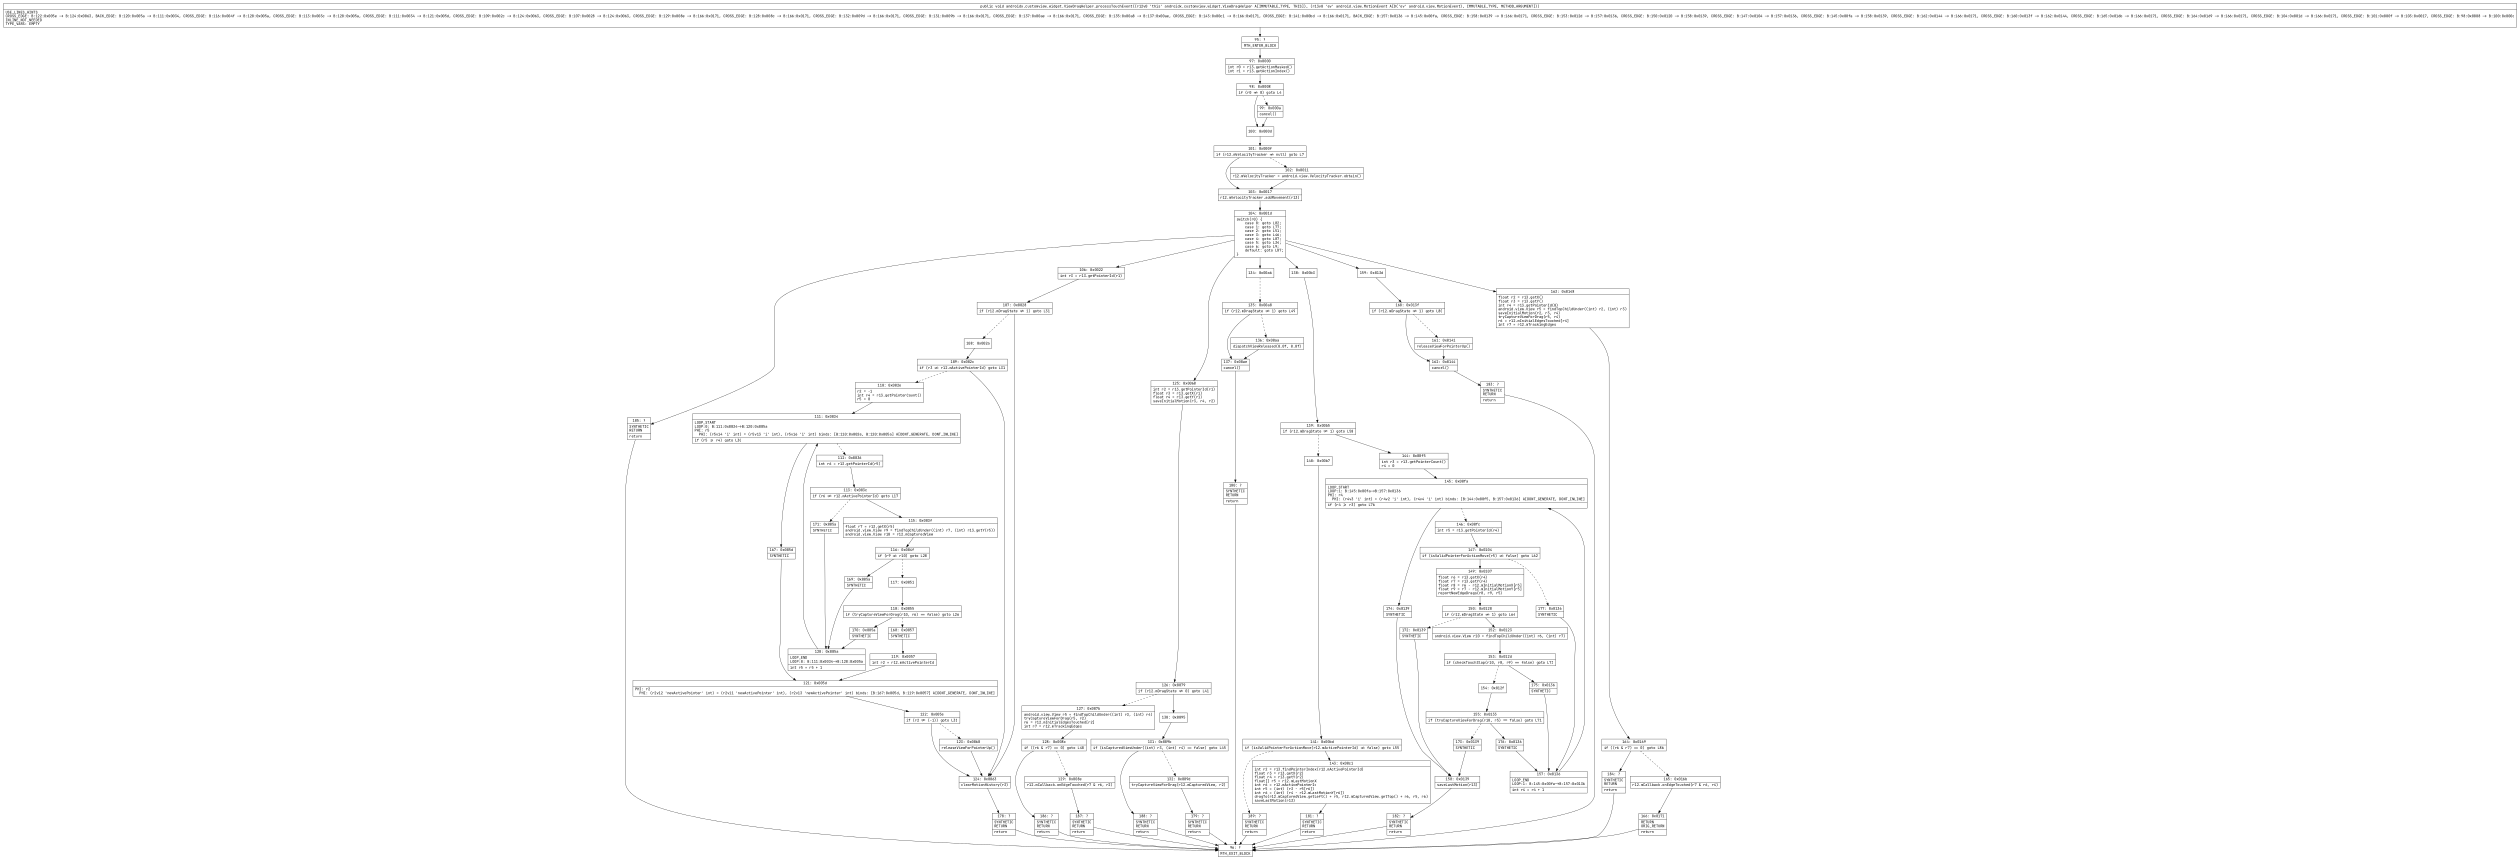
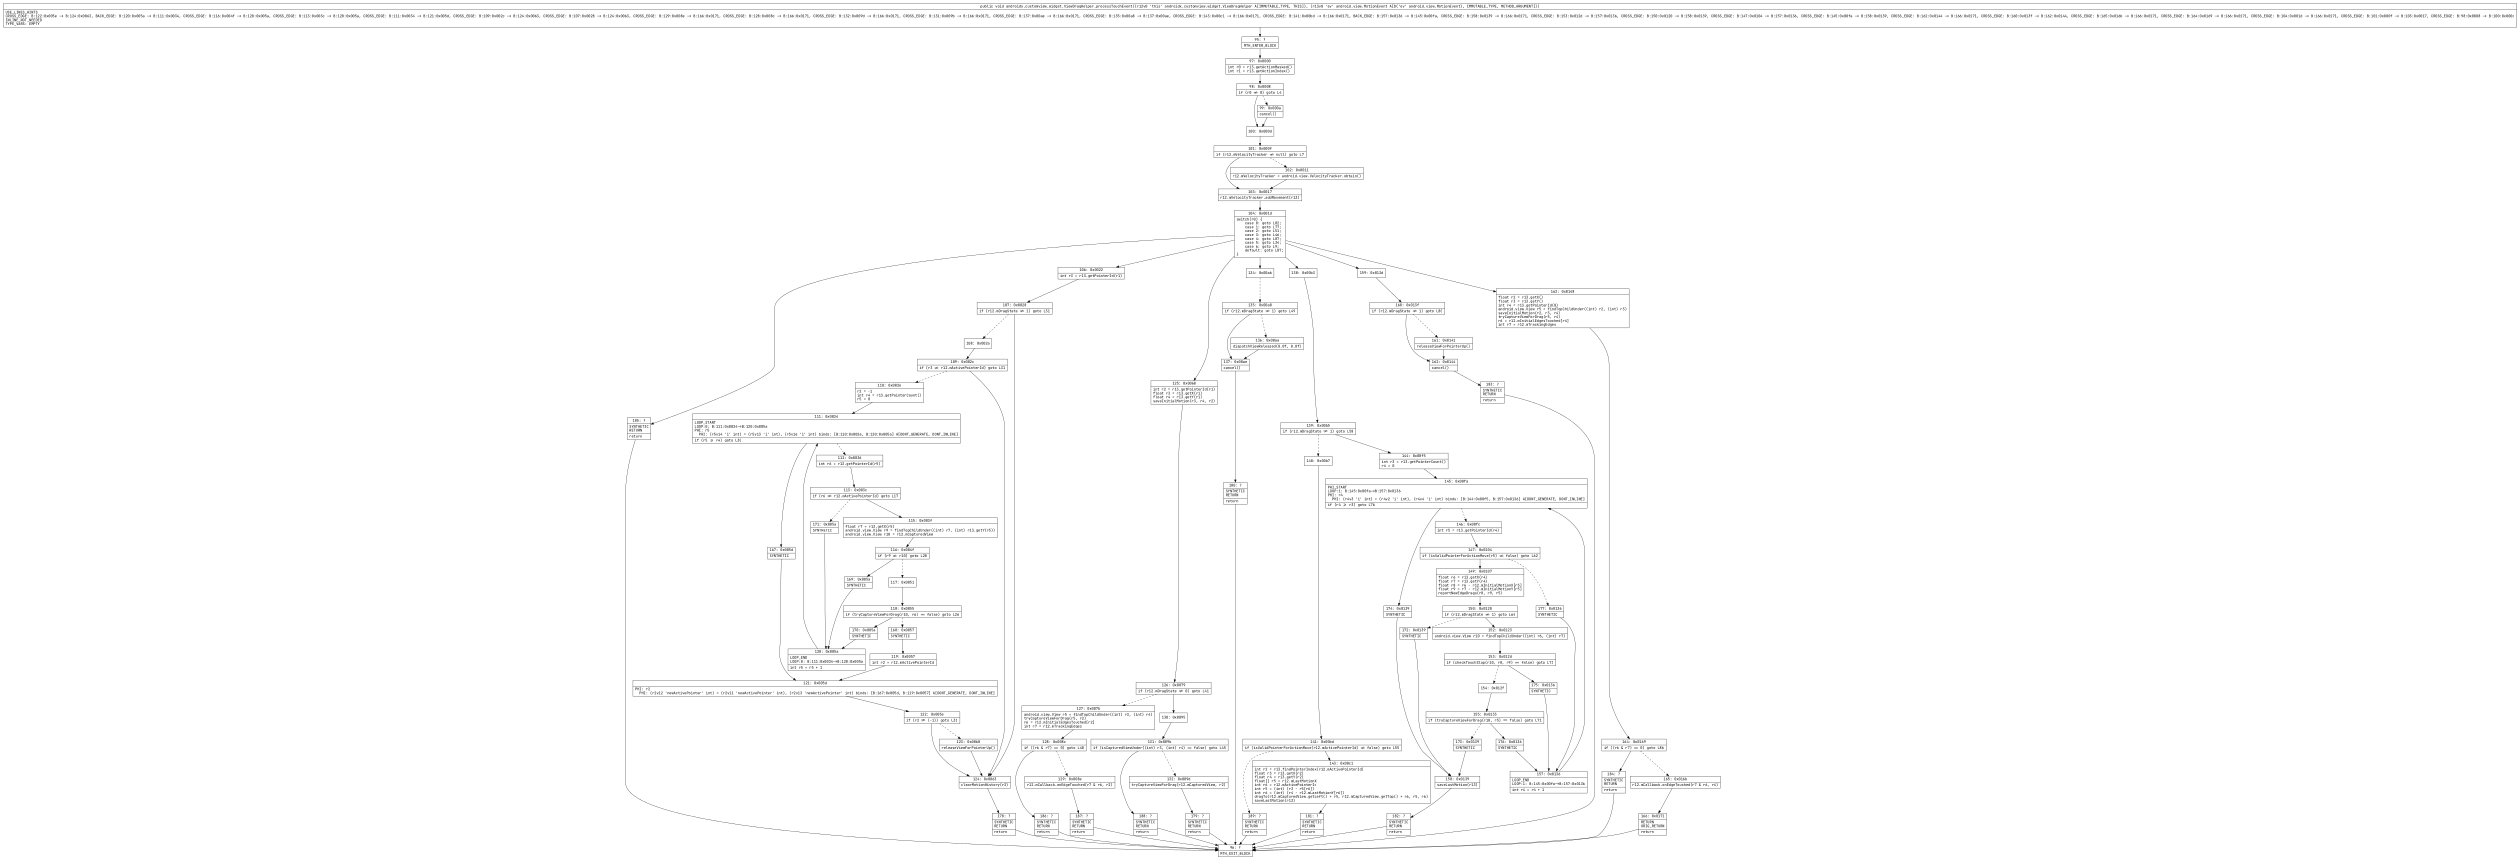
node "145: 0x00fa": text "LOOP_START" -> "PHI_START"
